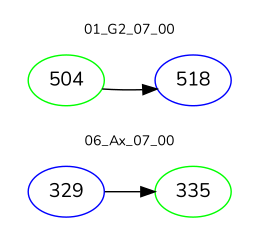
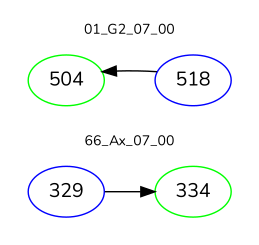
edge "504" -> "518": reversed
cluster "06_Ax_07_00": label "06_Ax_07_00" -> "66_Ax_07_00"
node "335": label "335" -> "334"
